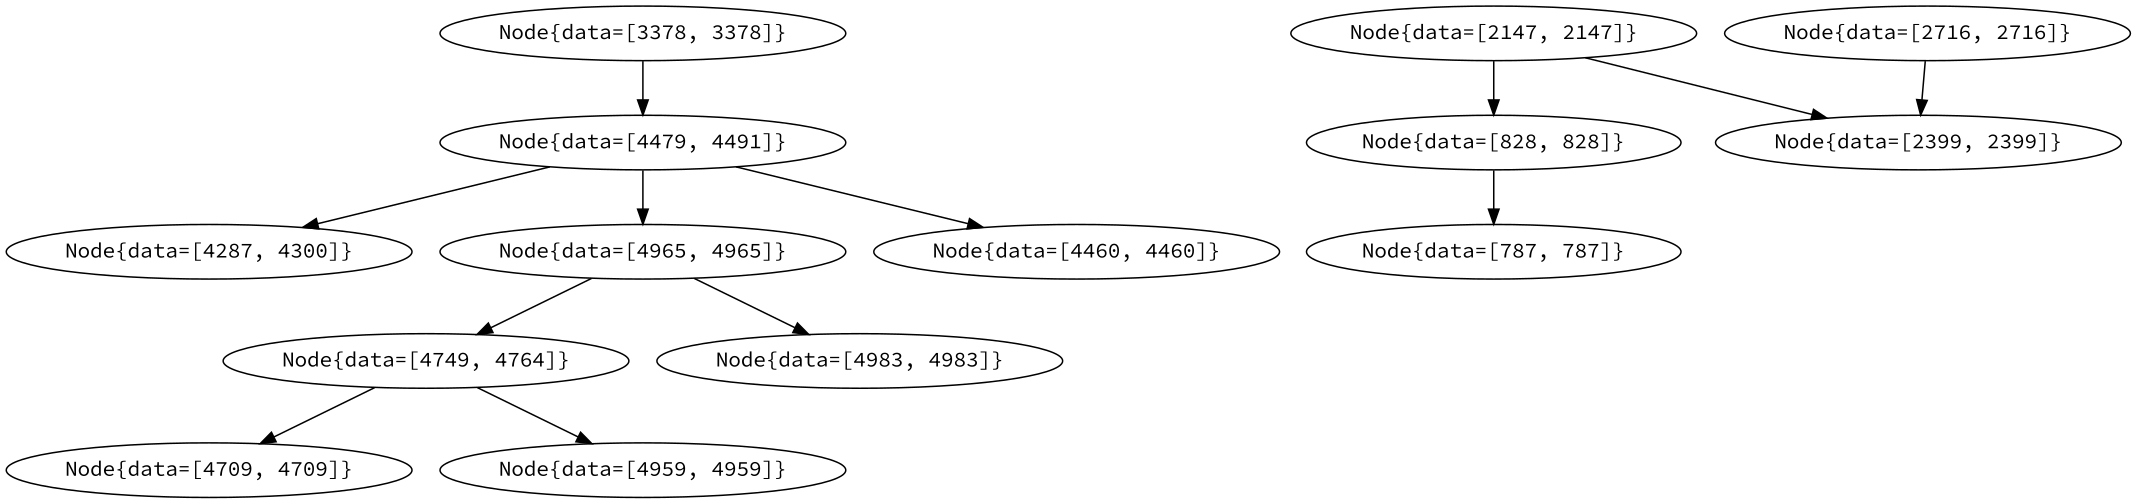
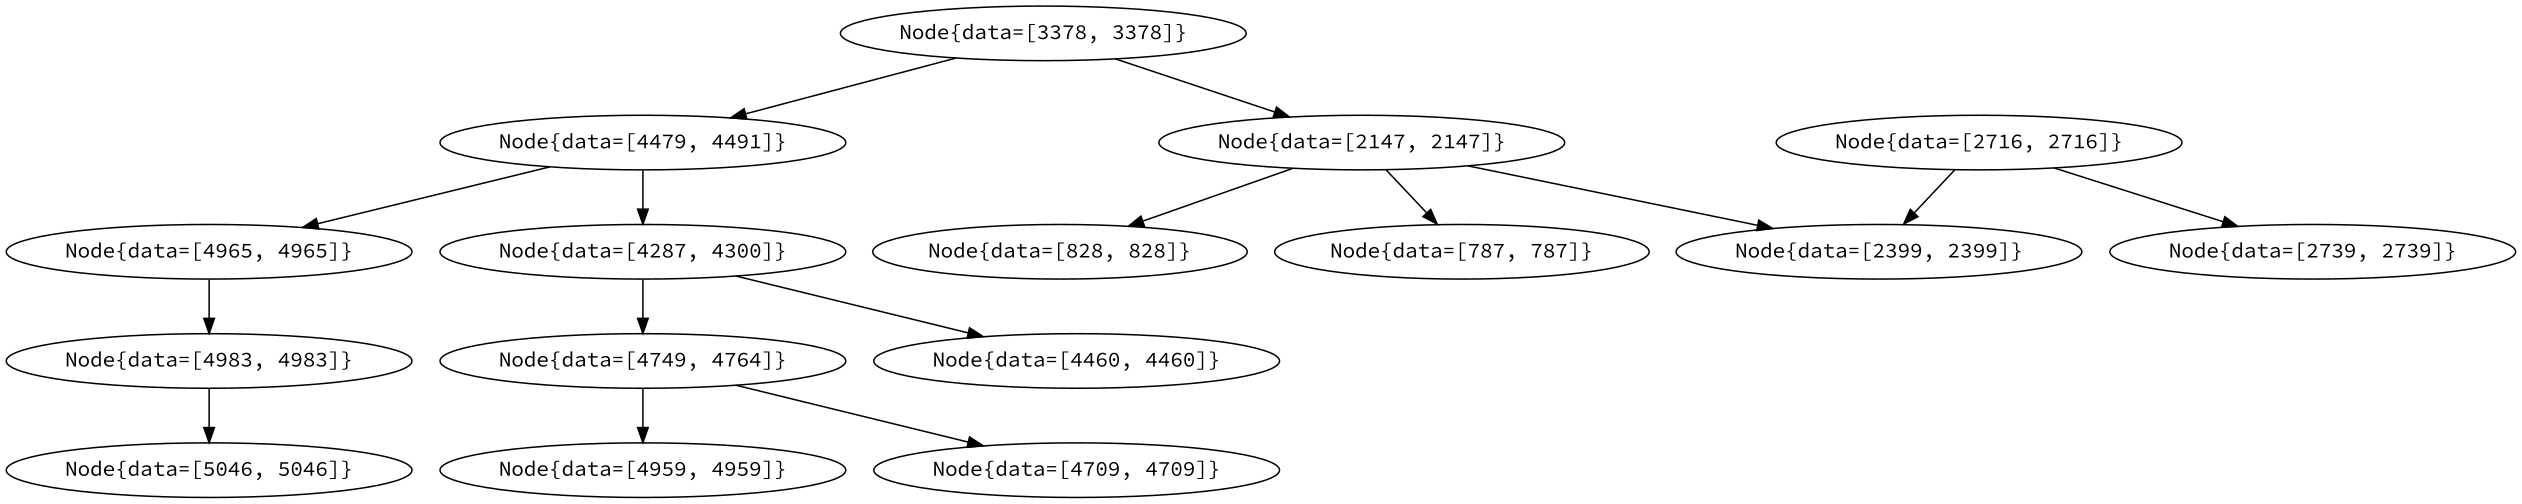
edge "Node{data=[3378, 3378]}" -> "Node{data=[2147, 2147]}": added
edge "Node{data=[828, 828]}" -> "Node{data=[787, 787]}": now "Node{data=[2147, 2147]}" -> "Node{data=[787, 787]}"
edge "Node{data=[4479, 4491]}" -> "Node{data=[4460, 4460]}": now "Node{data=[4287, 4300]}" -> "Node{data=[4460, 4460]}"
node "Node{data=[2739, 2739]}": added
edge "Node{data=[4965, 4965]}" -> "Node{data=[4749, 4764]}": now "Node{data=[4287, 4300]}" -> "Node{data=[4749, 4764]}"
node "Node{data=[5046, 5046]}": added
